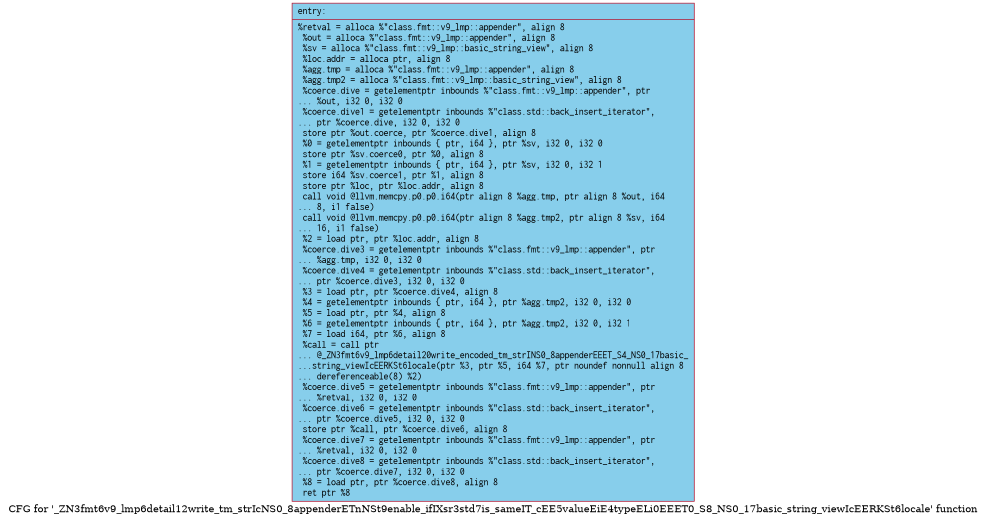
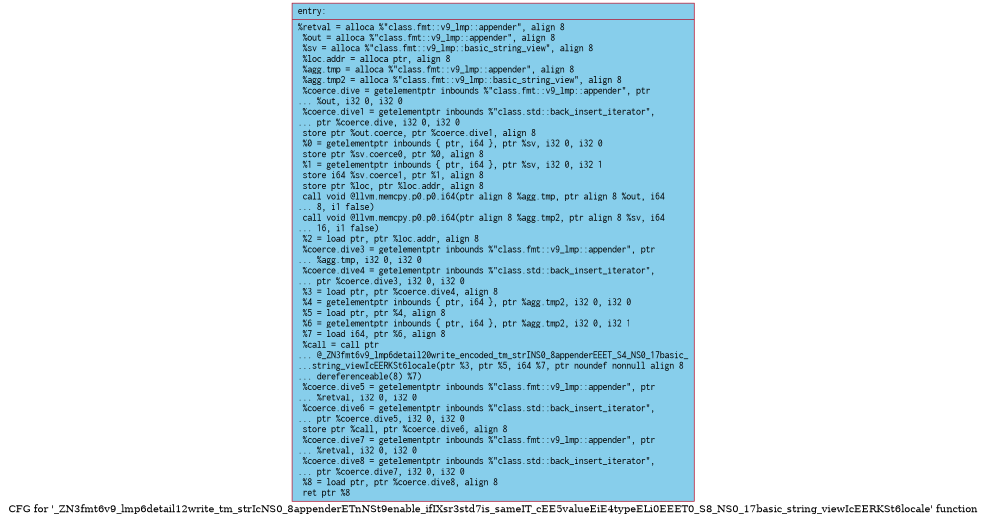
node "entry:": text "... dereferenceable(8) %2)" -> "... dereferenceable(8) %7)"
